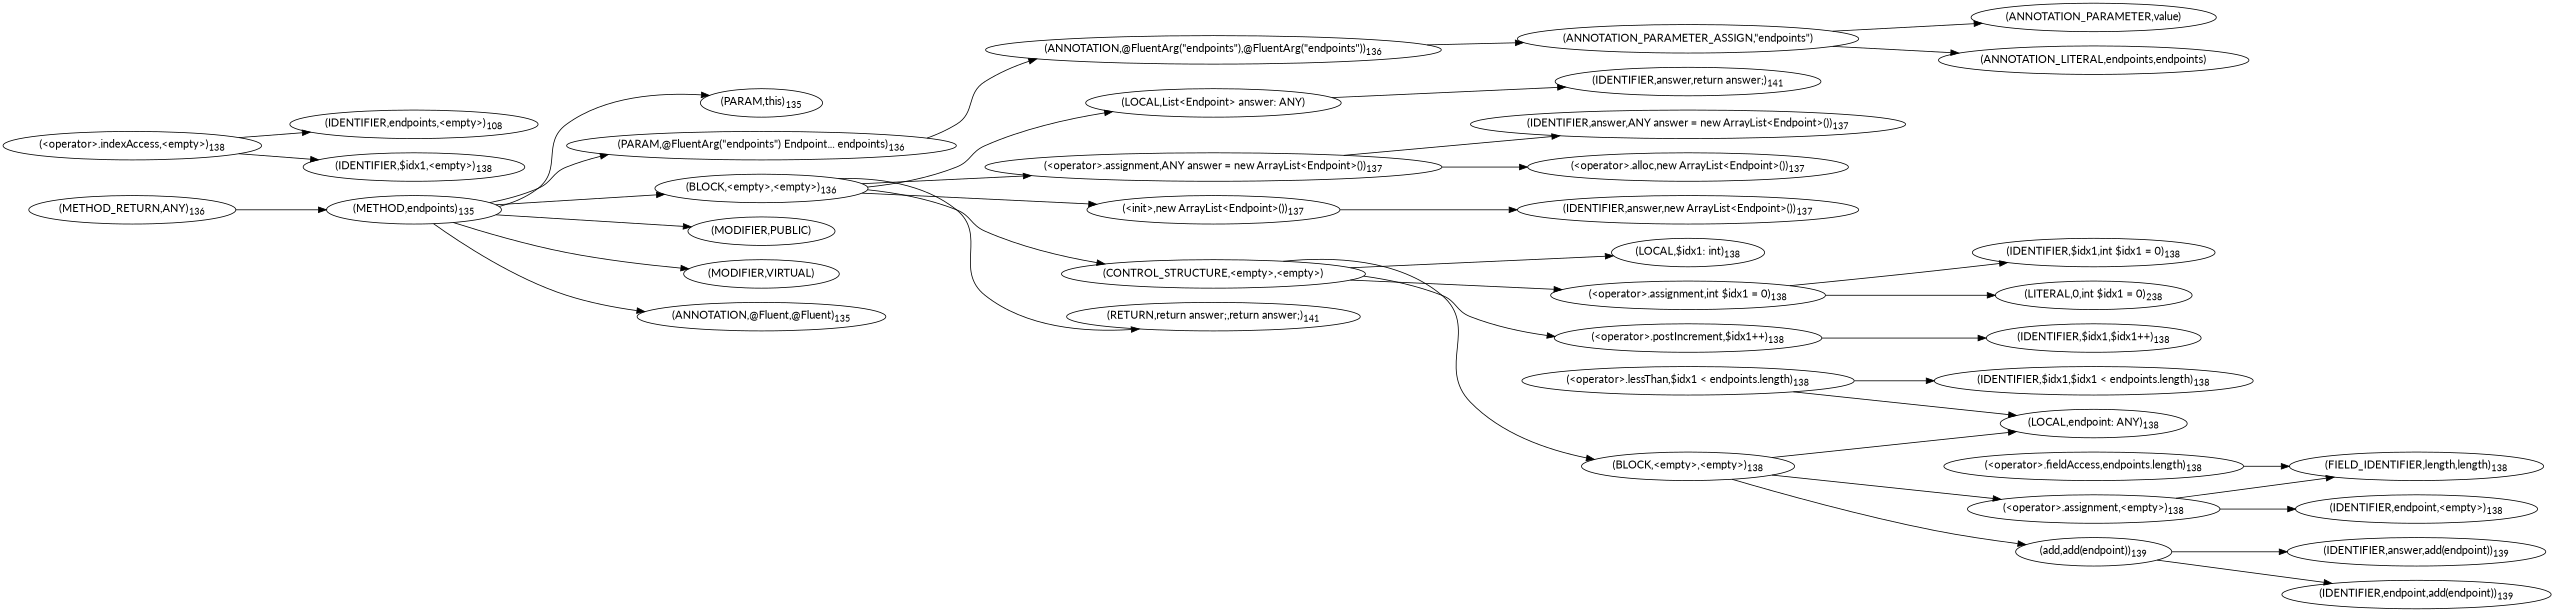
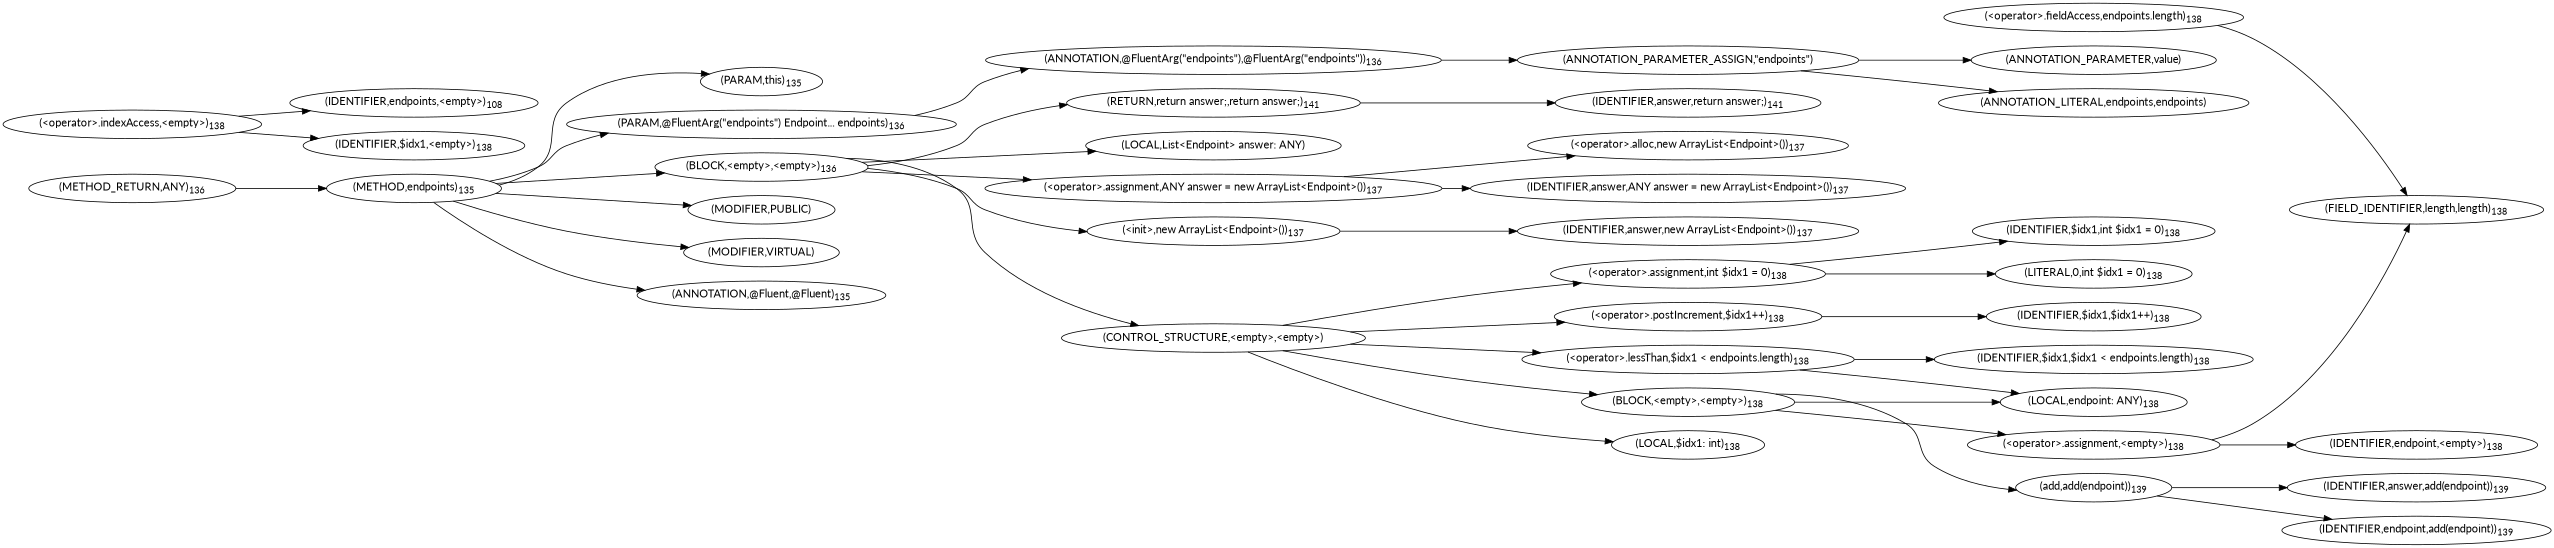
edge "(LOCAL,List<Endpoint> answer: ANY)" -> "(IDENTIFIER,answer,return answer;)": now "(RETURN,return answer;,return answer;)" -> "(IDENTIFIER,answer,return answer;)"
node "(LITERAL,0,int $idx1 = 0)": text "238" -> "138"
edge "(CONTROL_STRUCTURE,<empty>,<empty>)" -> "(<operator>.lessThan,$idx1 < endpoints.length)": added
